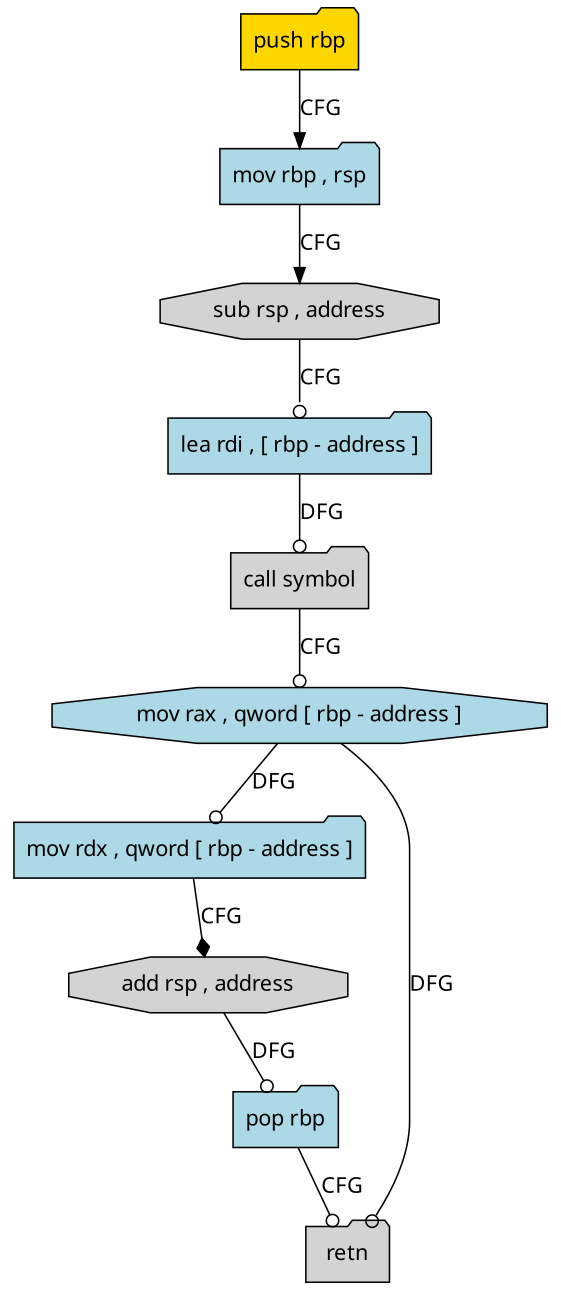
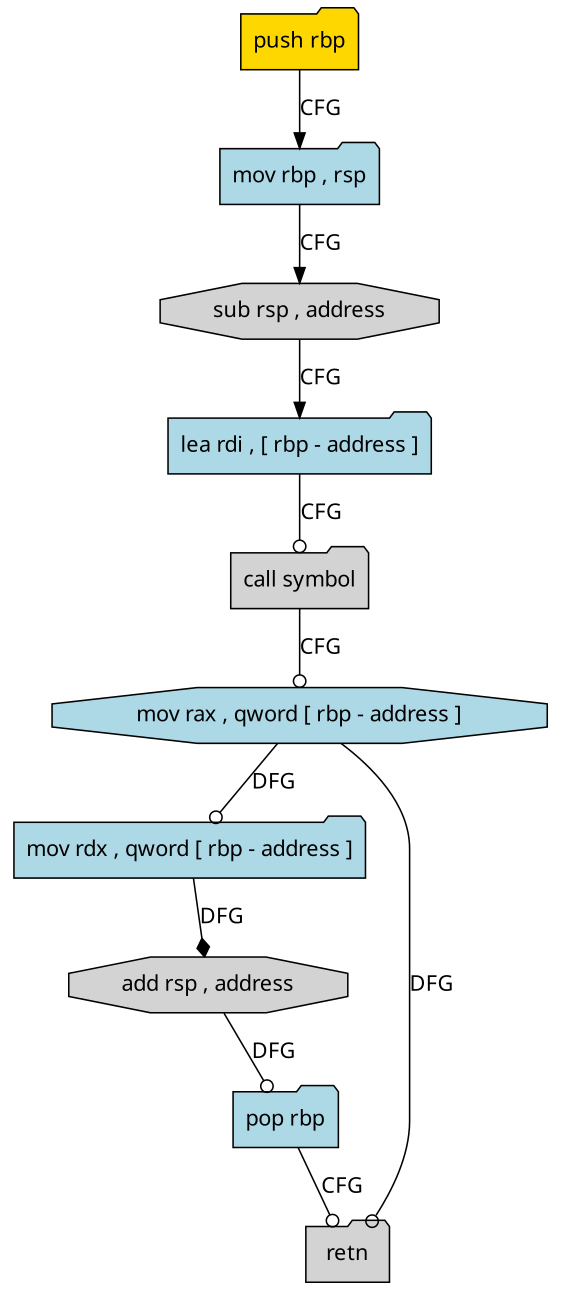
edge "sub rsp , address" -> "lea rdi , [ rbp - address ]": arrowhead odot -> normal
edge "lea rdi , [ rbp - address ]" -> "call symbol": label "DFG" -> "CFG"
edge "mov rdx , qword [ rbp - address ]" -> "add rsp , address": label "CFG" -> "DFG"
